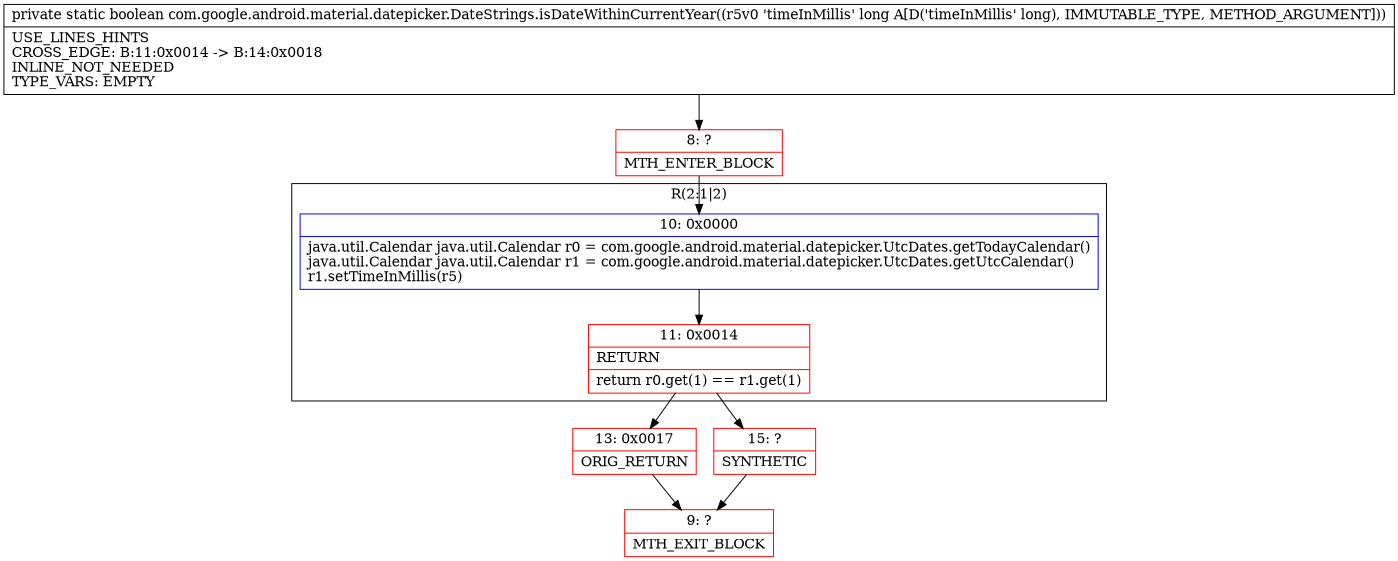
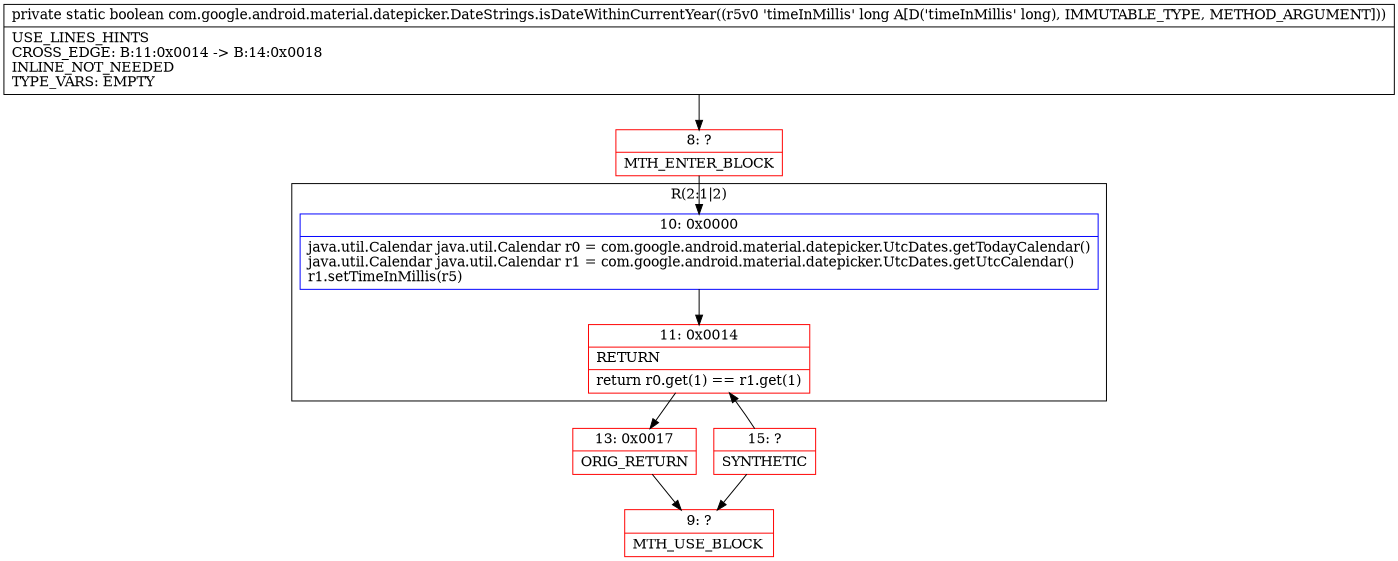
edge "11: 0x0014" -> "15: ?": reversed
node "9: ?": text "MTH_EXIT_BLOCK" -> "MTH_USE_BLOCK"
